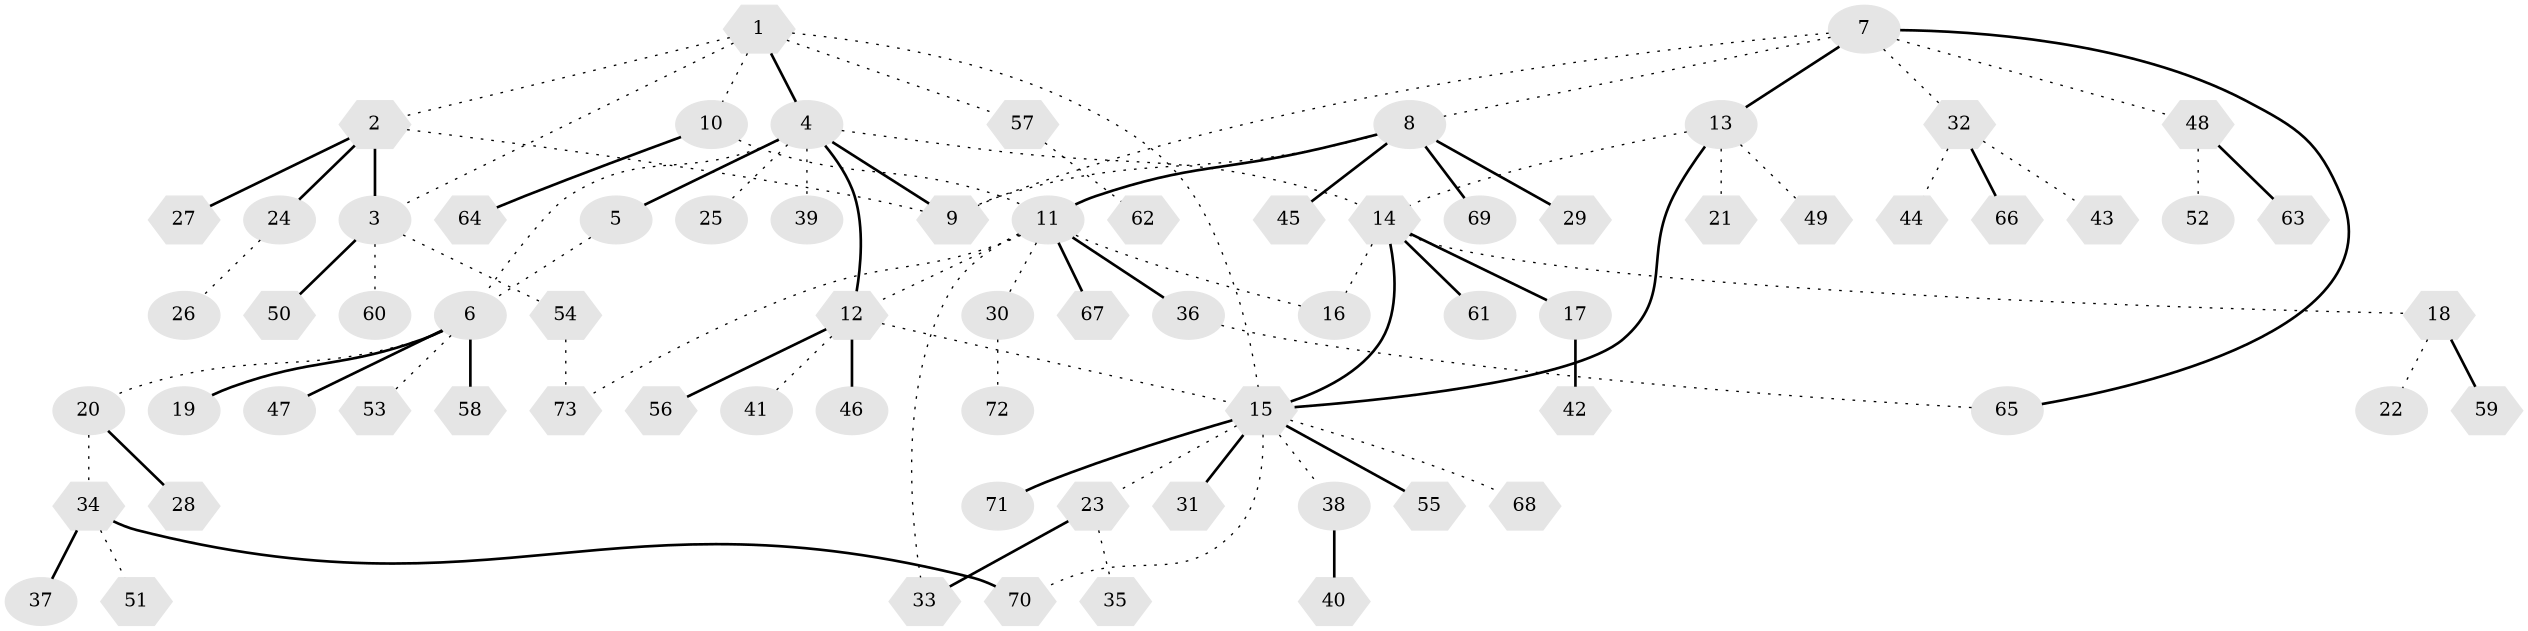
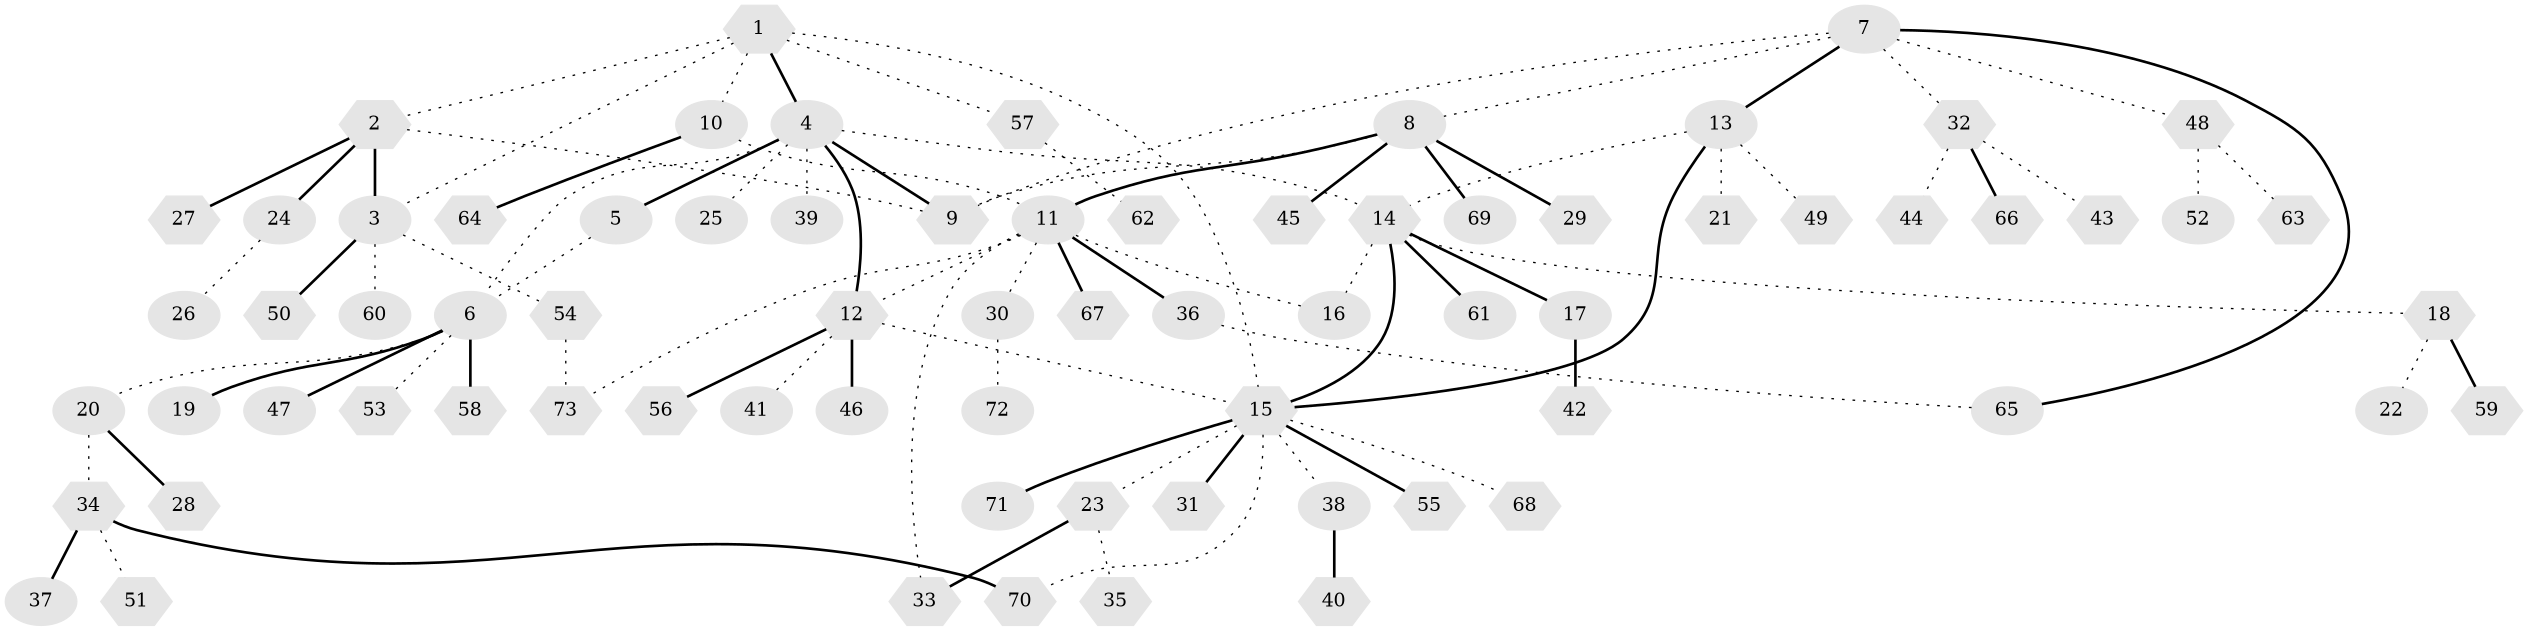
edge "48" -- "63": style bold -> dotted
